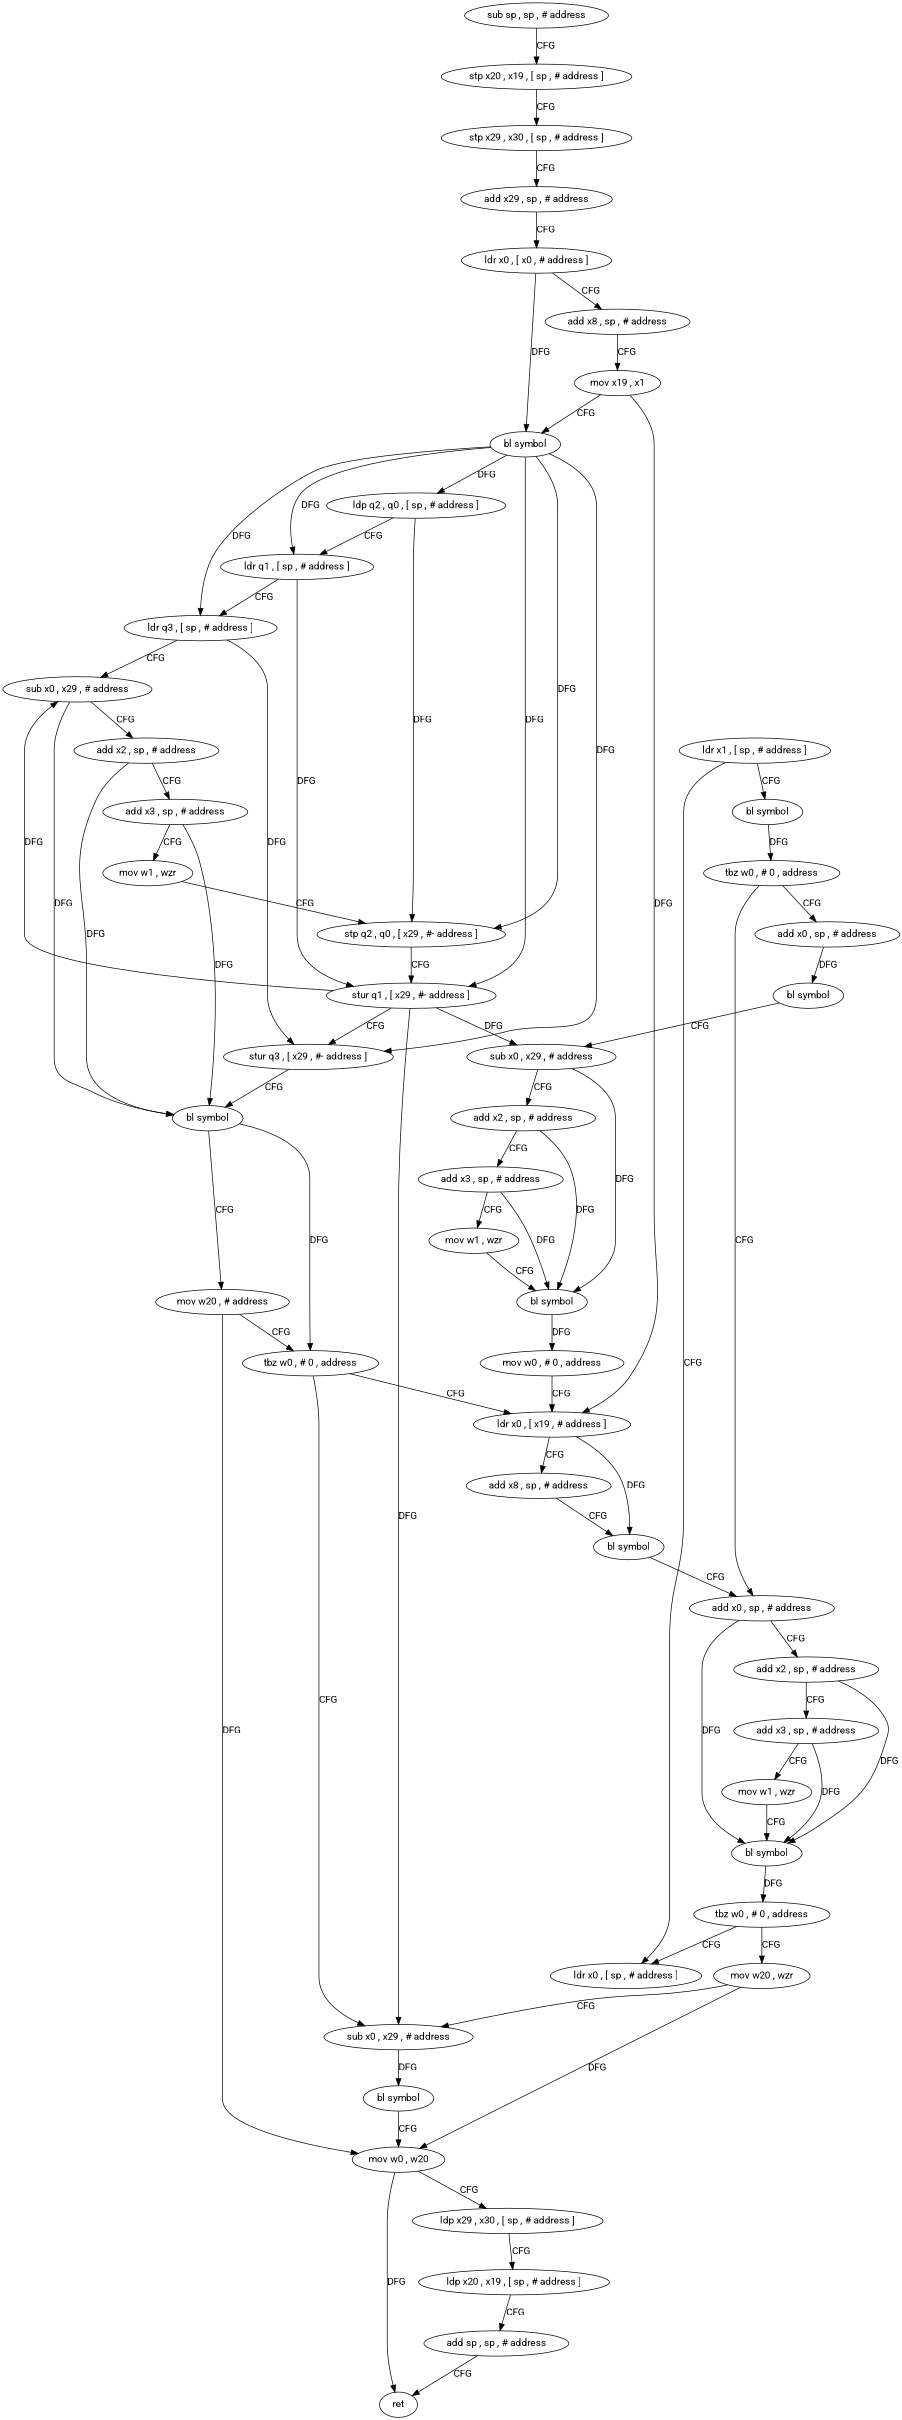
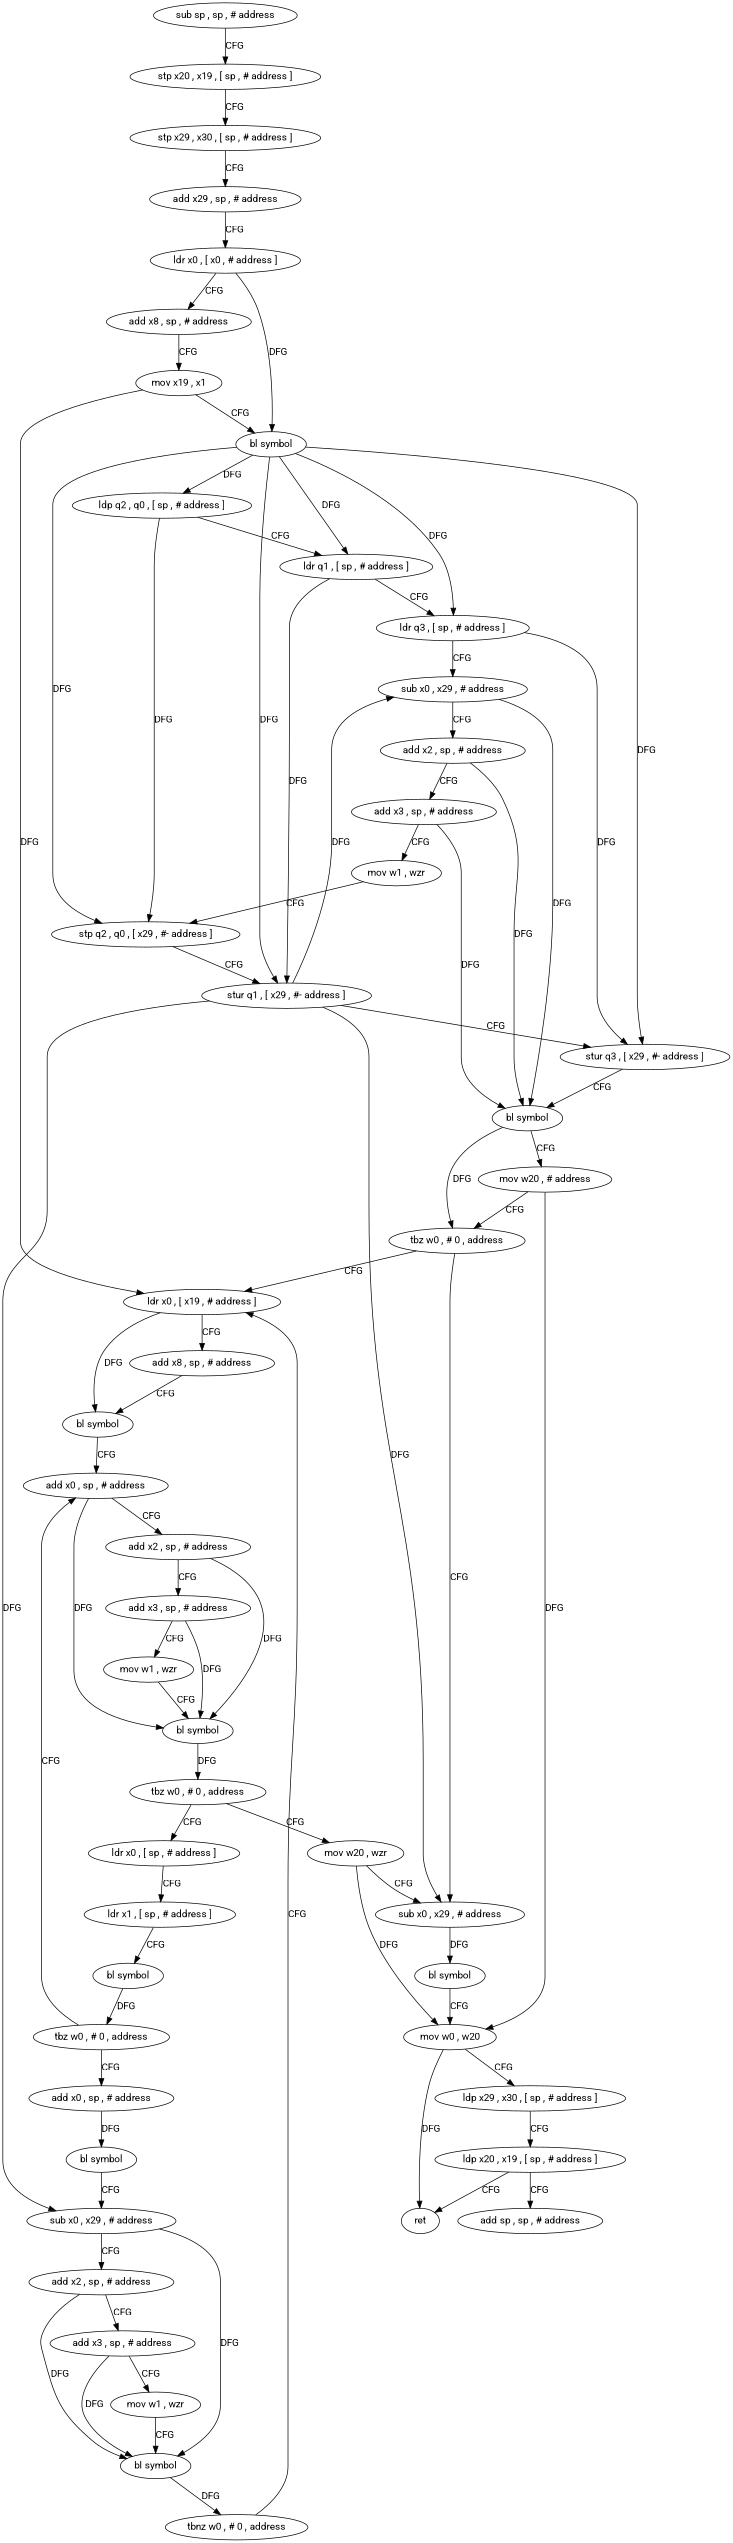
edge "ldr x1 , [ sp , # address ]" -> "ldr x0 , [ sp , # address ]": reversed
node "mov w0 , # 0 , address": label "mov w0 , # 0 , address" -> "tbnz w0 , # 0 , address"
edge "add sp , sp , # address" -> "ret": now "ldp x20 , x19 , [ sp , # address ]" -> "ret"
